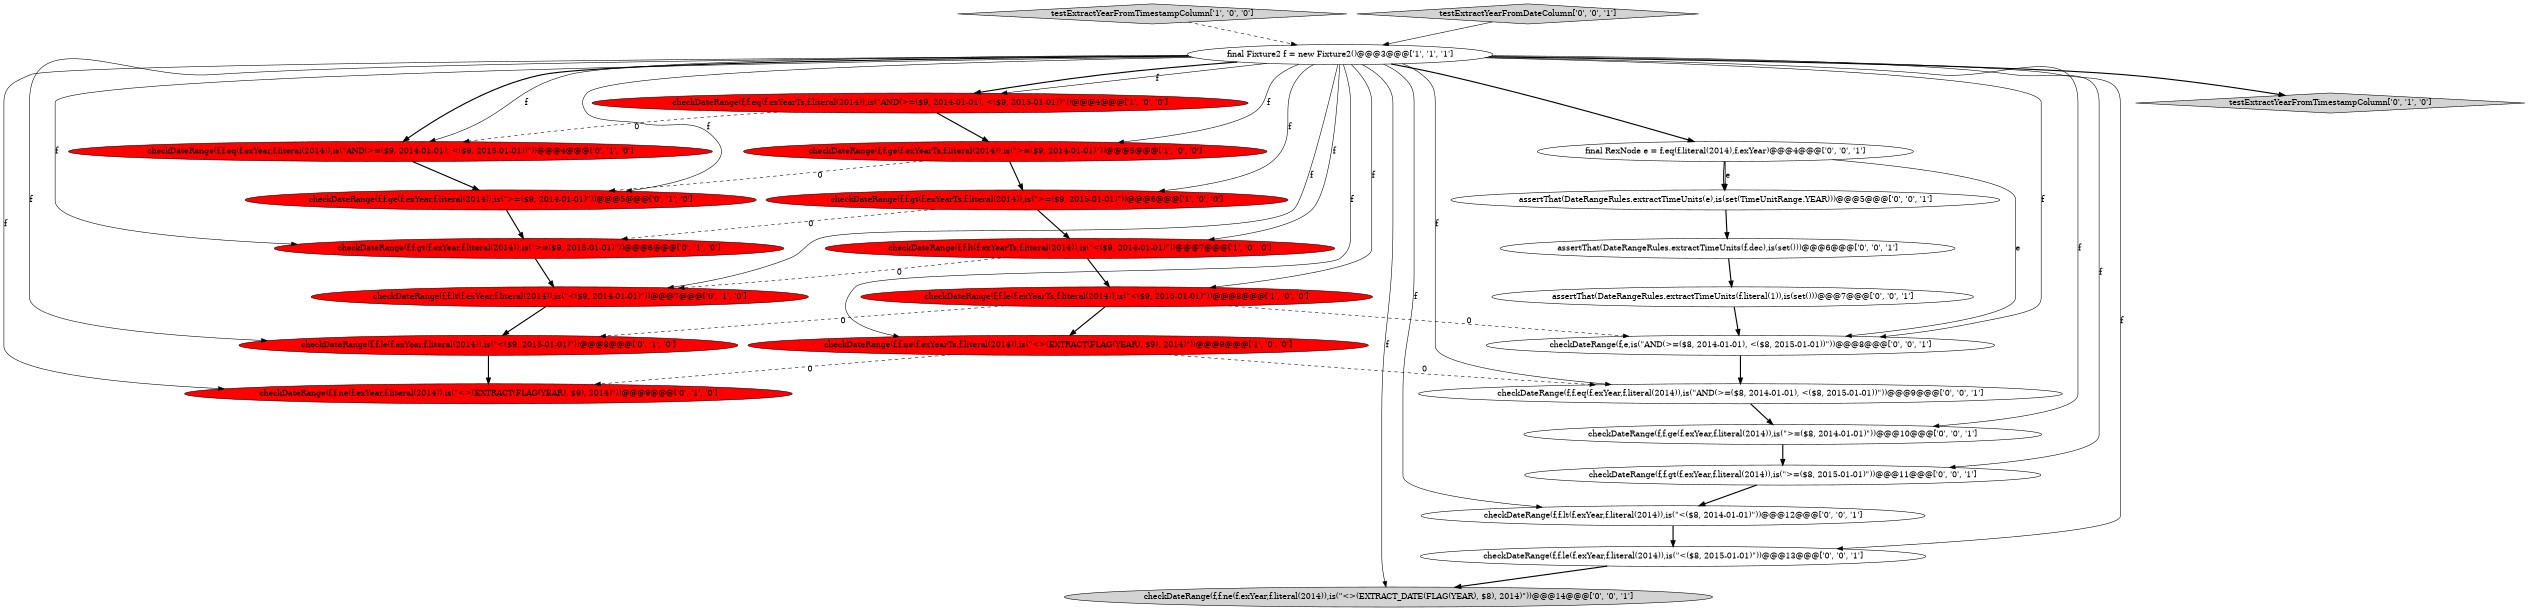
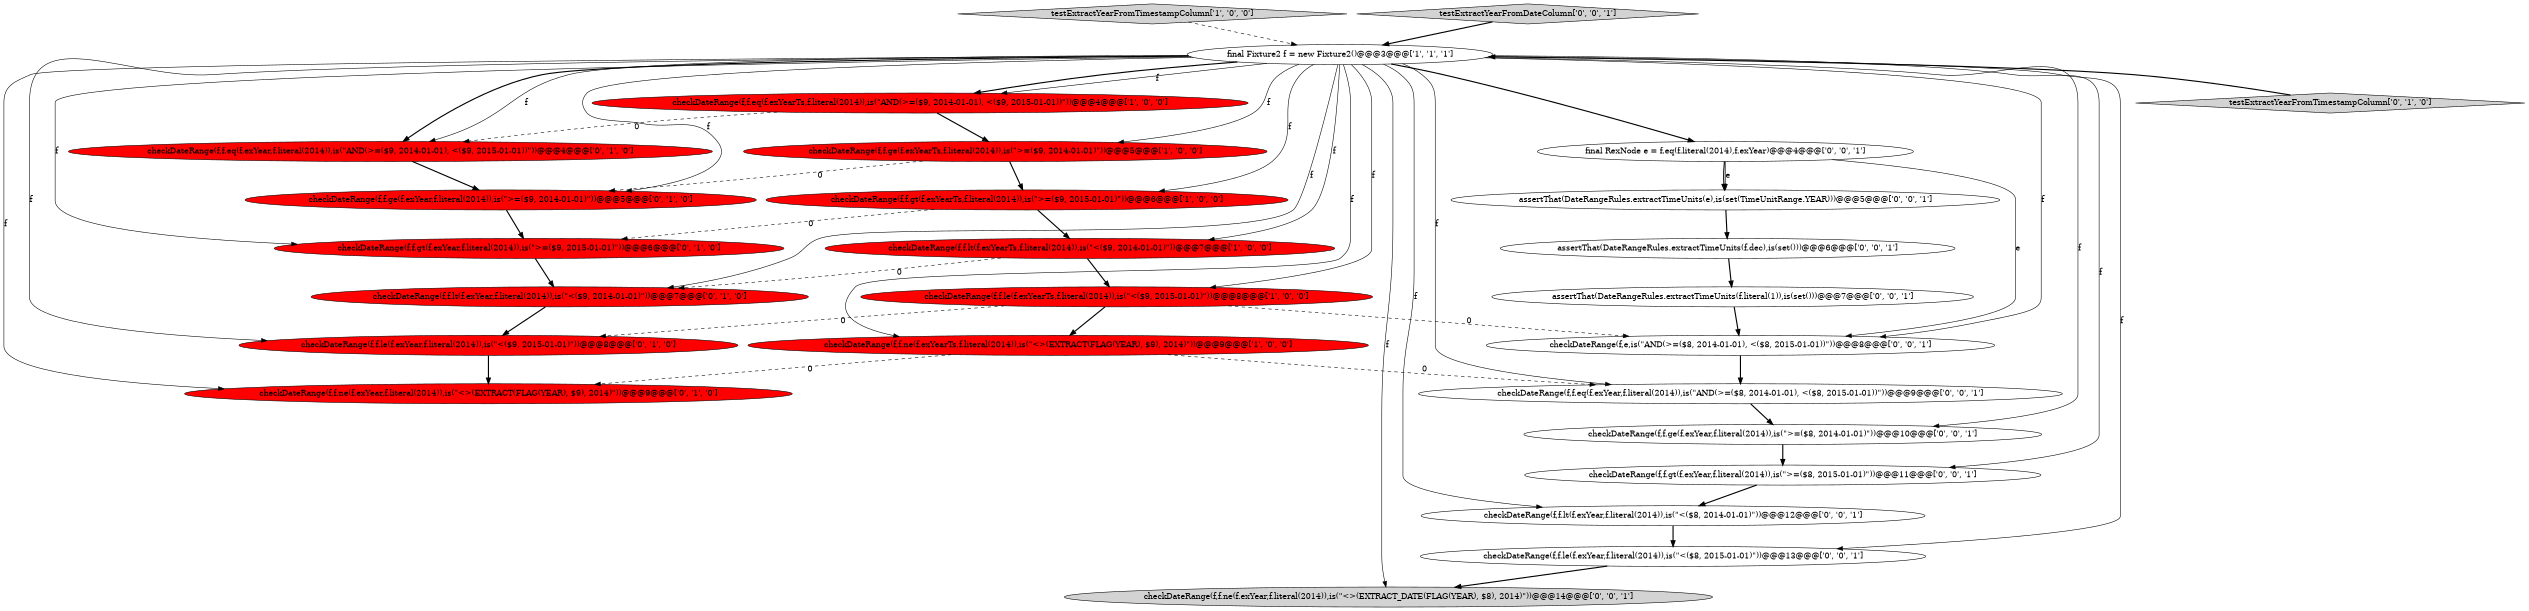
edge "testExtractYearFromDateColumn['0', '0', '1']" -> "final Fixture2 f = new Fixture2()@@@3@@@['1', '1', '1']": style solid -> bold
edge "final Fixture2 f = new Fixture2()@@@3@@@['1', '1', '1']" -> "testExtractYearFromTimestampColumn['0', '1', '0']": reversed
